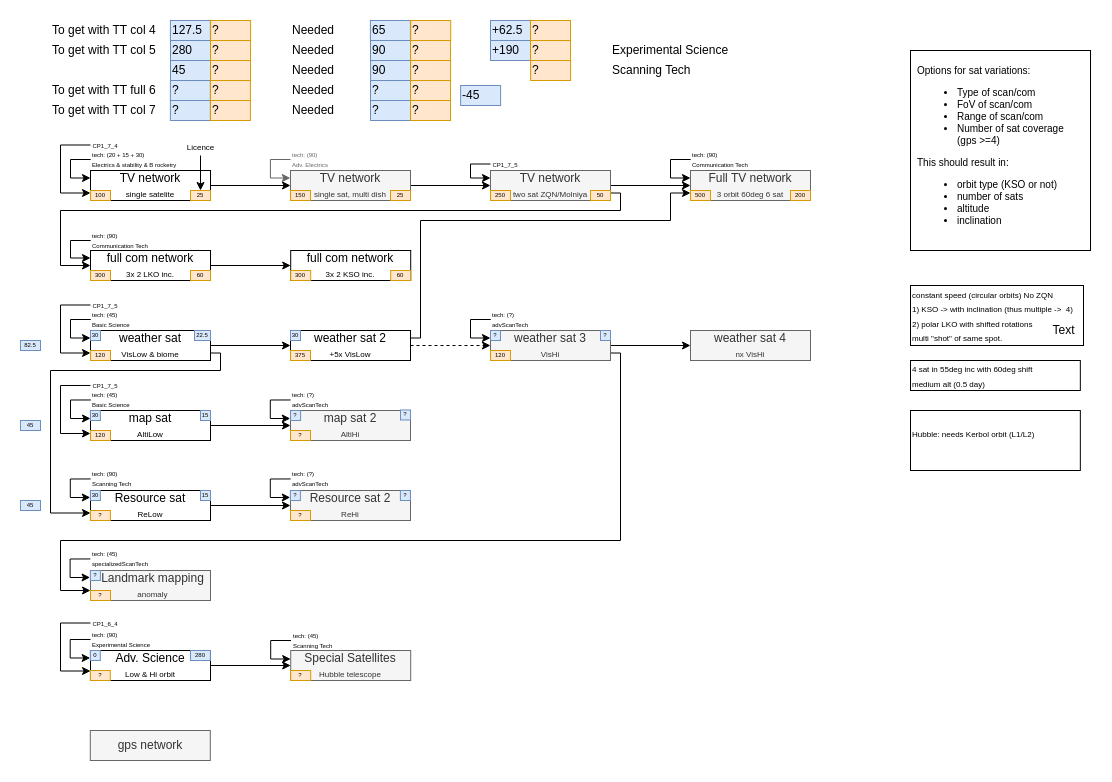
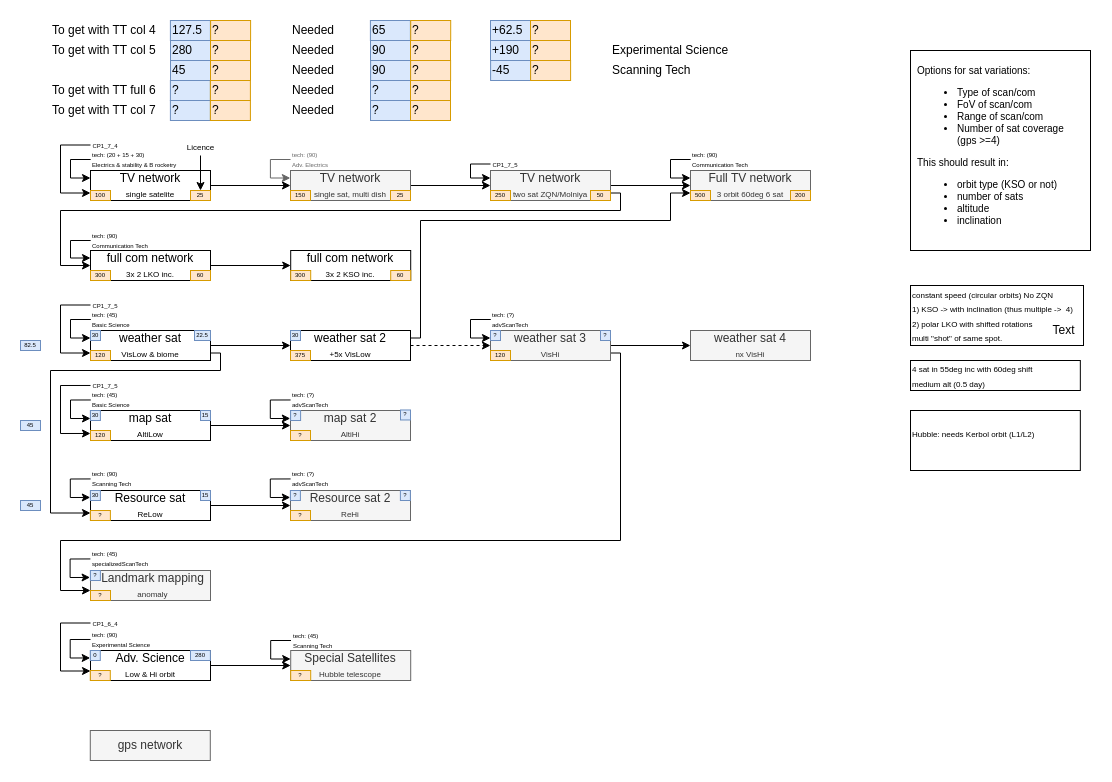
node "-45": moved (481, 96) -> (511, 71)
